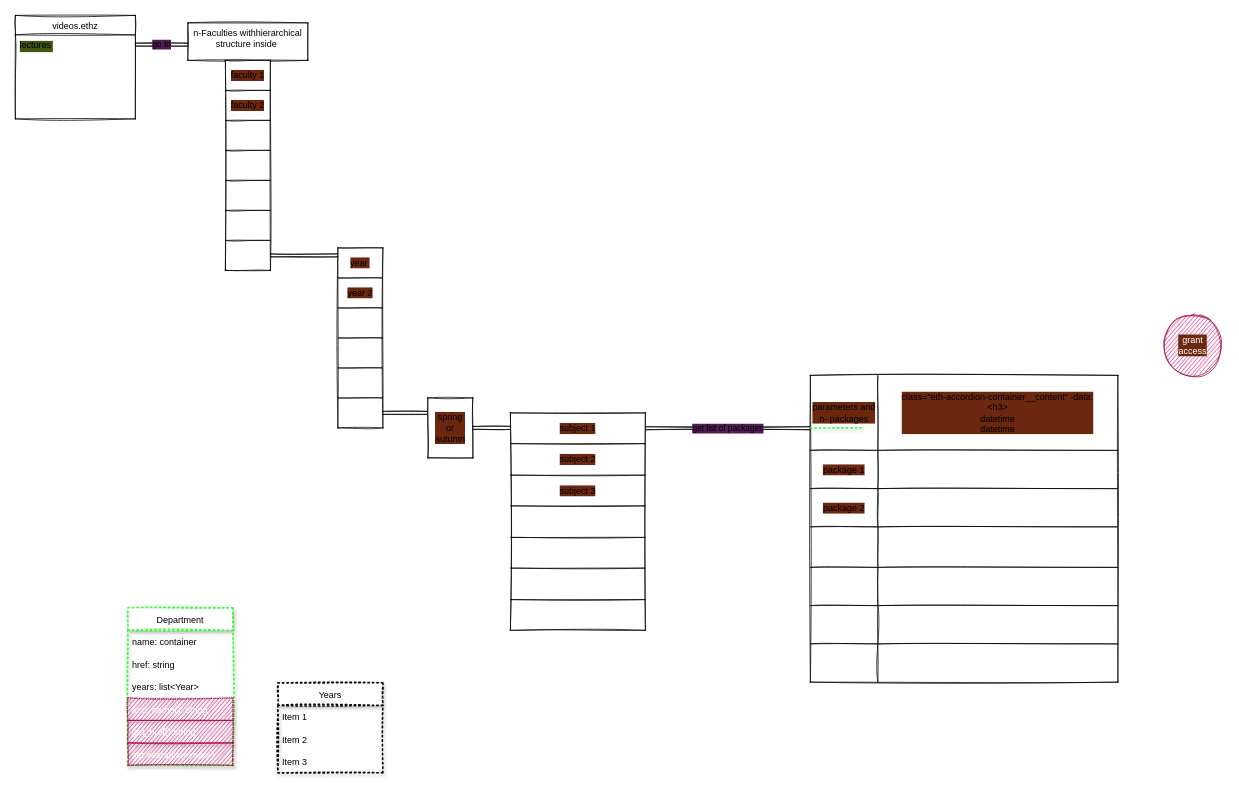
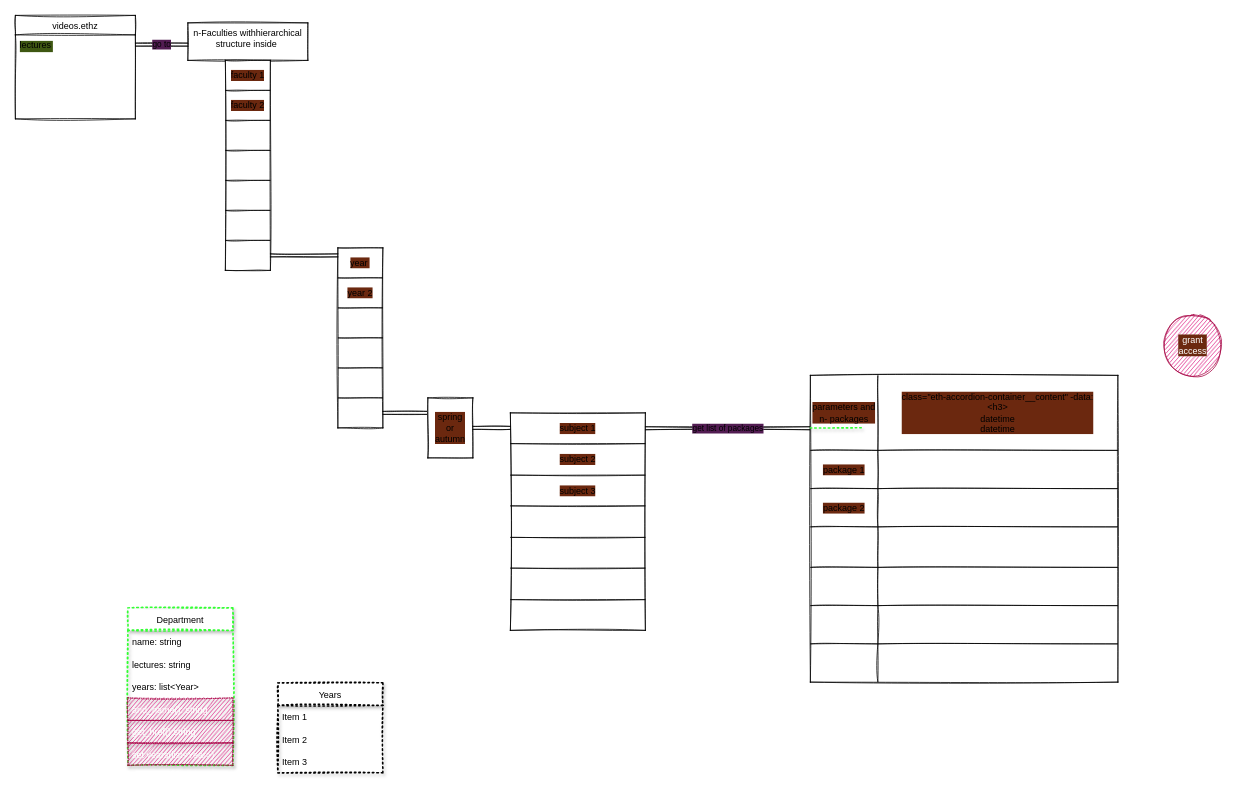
node "name: container": label "name: container" -> "name: string"
node "href: string": label "href: string" -> "lectures: string"
